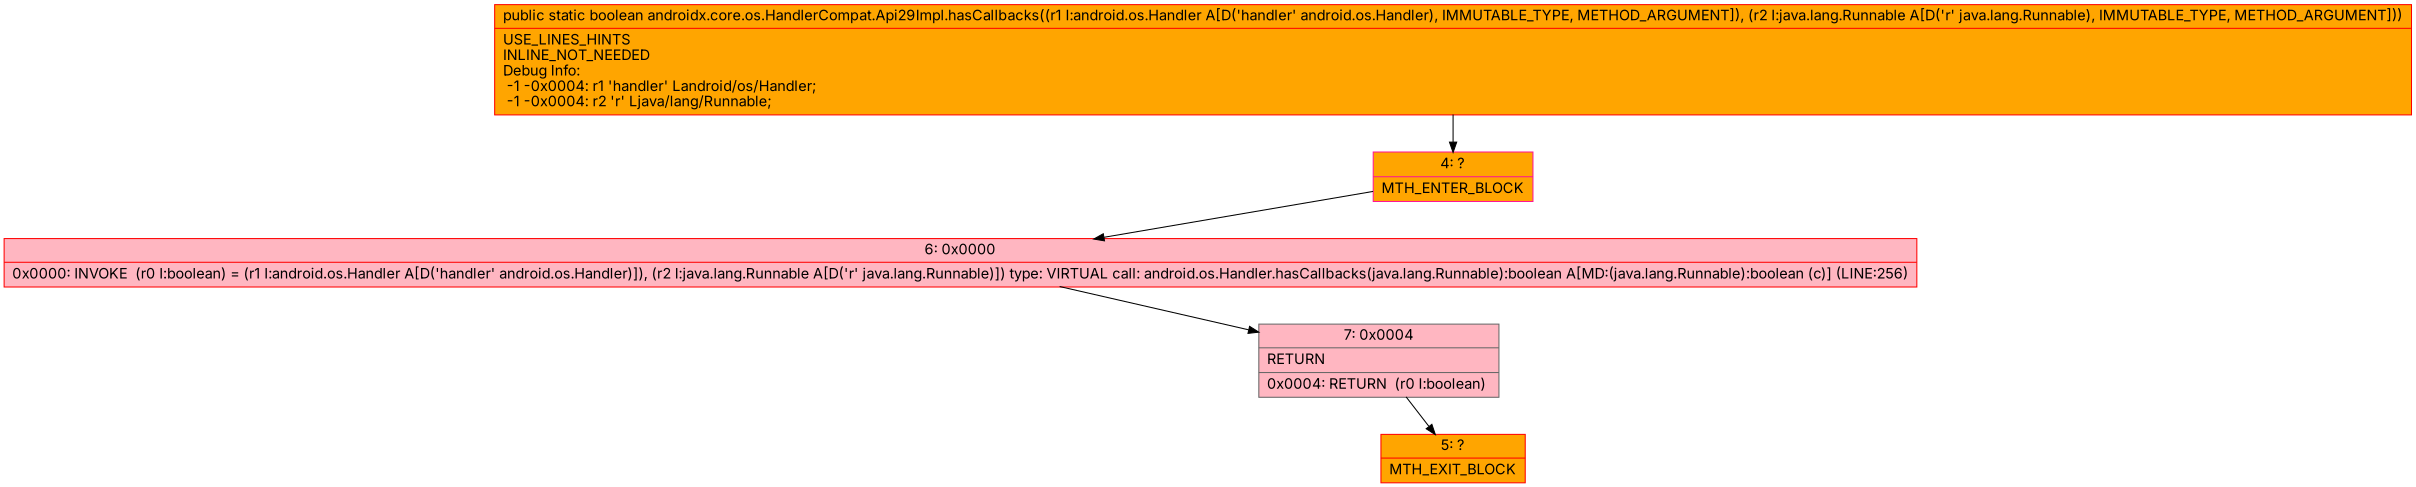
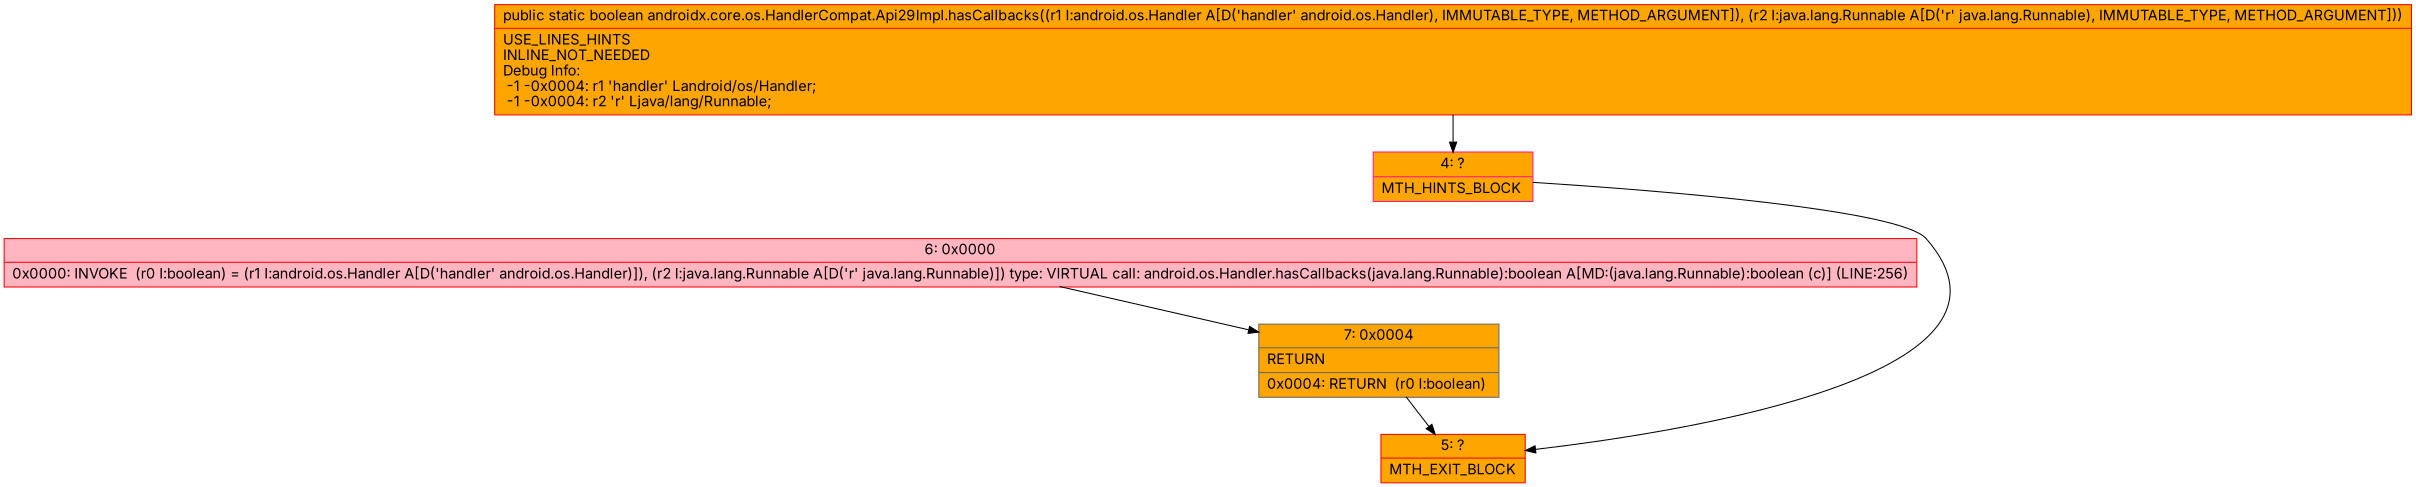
node "4: ?": text "MTH_ENTER_BLOCK" -> "MTH_HINTS_BLOCK"
edge "4: ?" -> "6: 0x0000": now "4: ?" -> "5: ?"
node "7: 0x0004": fillcolor lightpink -> orange
